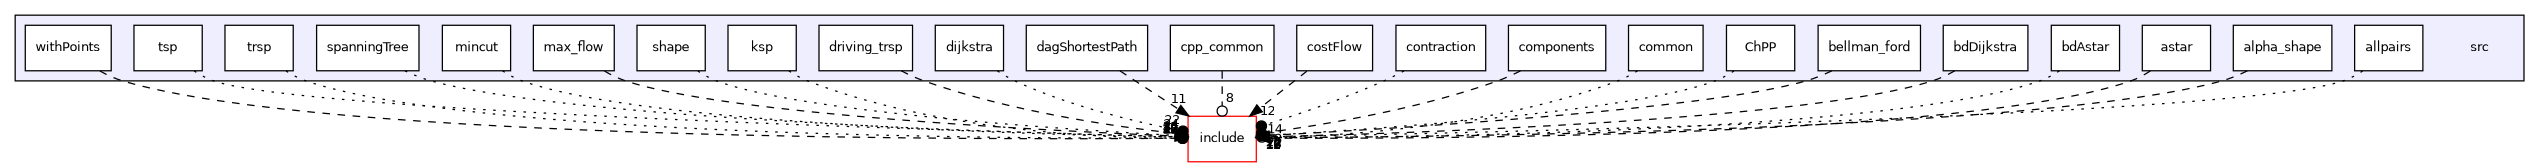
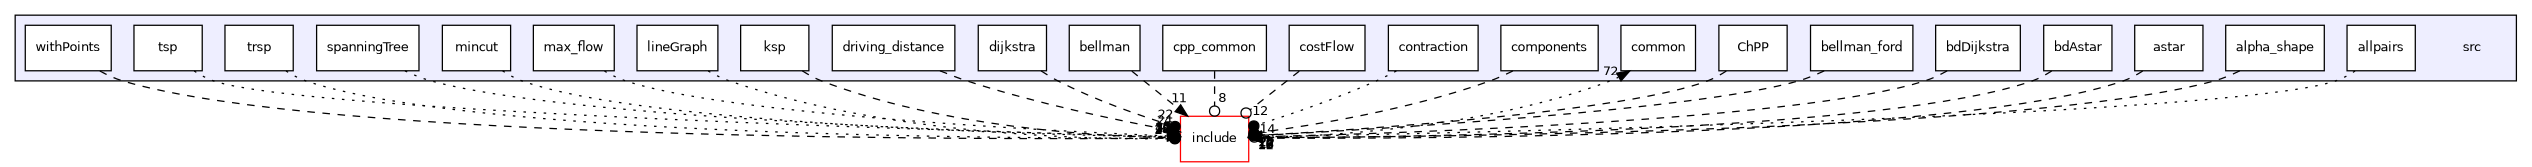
node "shape": label "shape" -> "lineGraph"
node "driving_trsp": label "driving_trsp" -> "driving_distance"
node "dagShortestPath": label "dagShortestPath" -> "bellman"
edge "costFlow" -> "include": arrowhead normal -> odot
edge "ksp" -> "include": style dotted -> dashed
edge "common" -> "include": reversed
edge "dijkstra" -> "include": style dotted -> dashed
edge "max_flow" -> "include": style dashed -> dotted
edge "ChPP" -> "include": style dotted -> dashed
edge "bdAstar" -> "include": style dotted -> dashed
